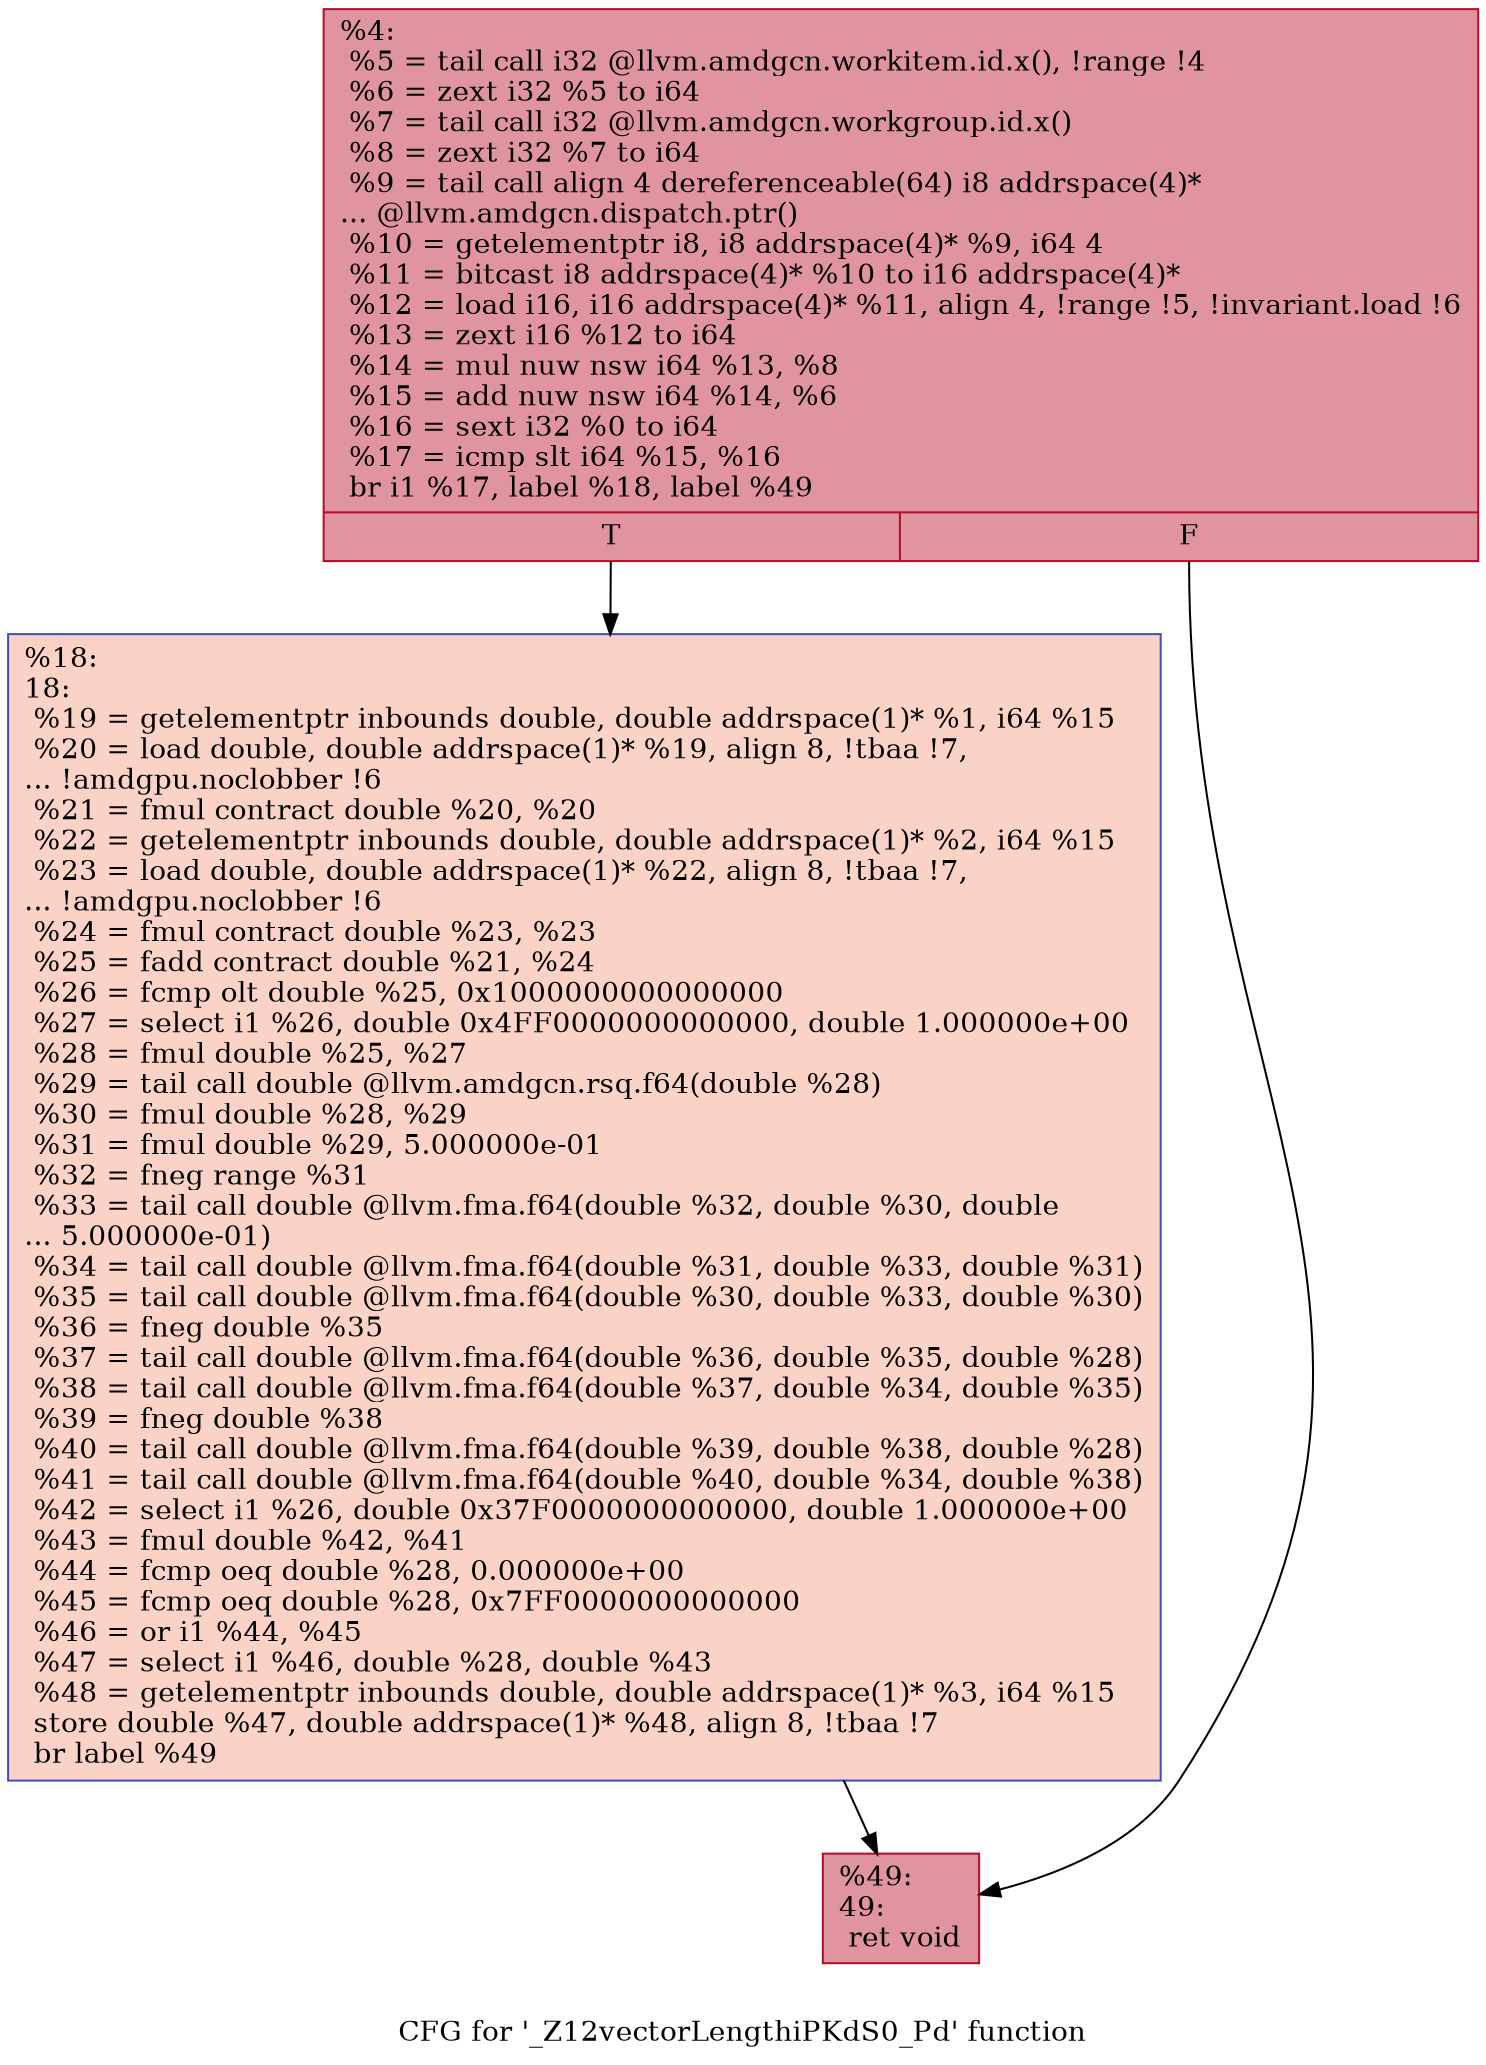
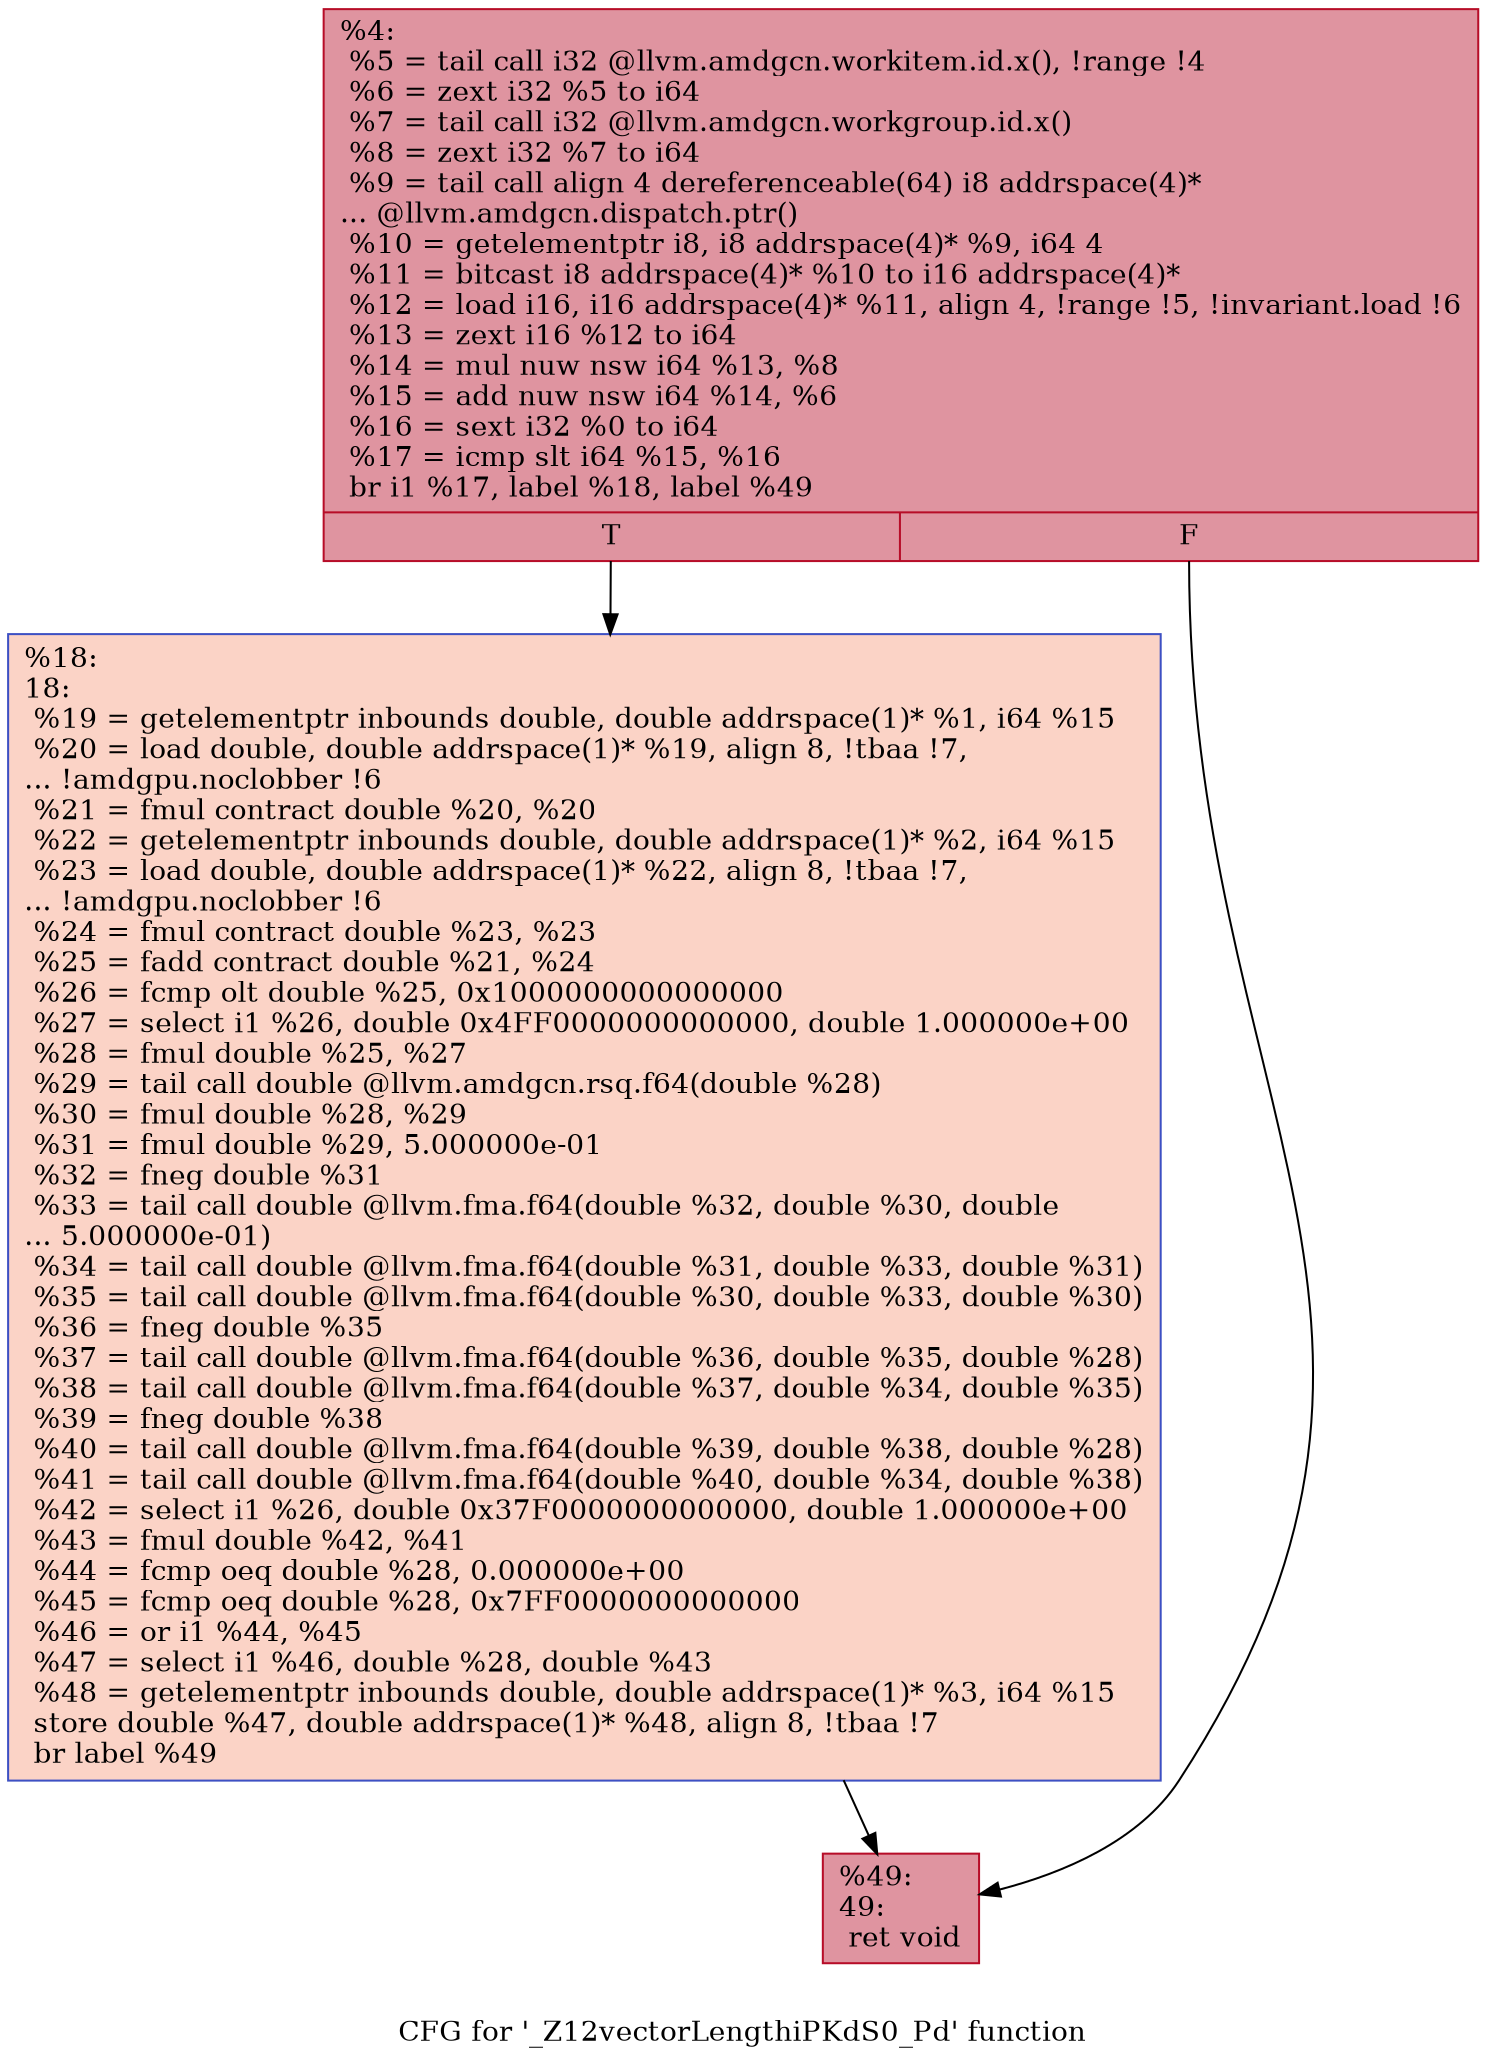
node "%18:": text "%32 = fneg range %31" -> "%32 = fneg double %31"
